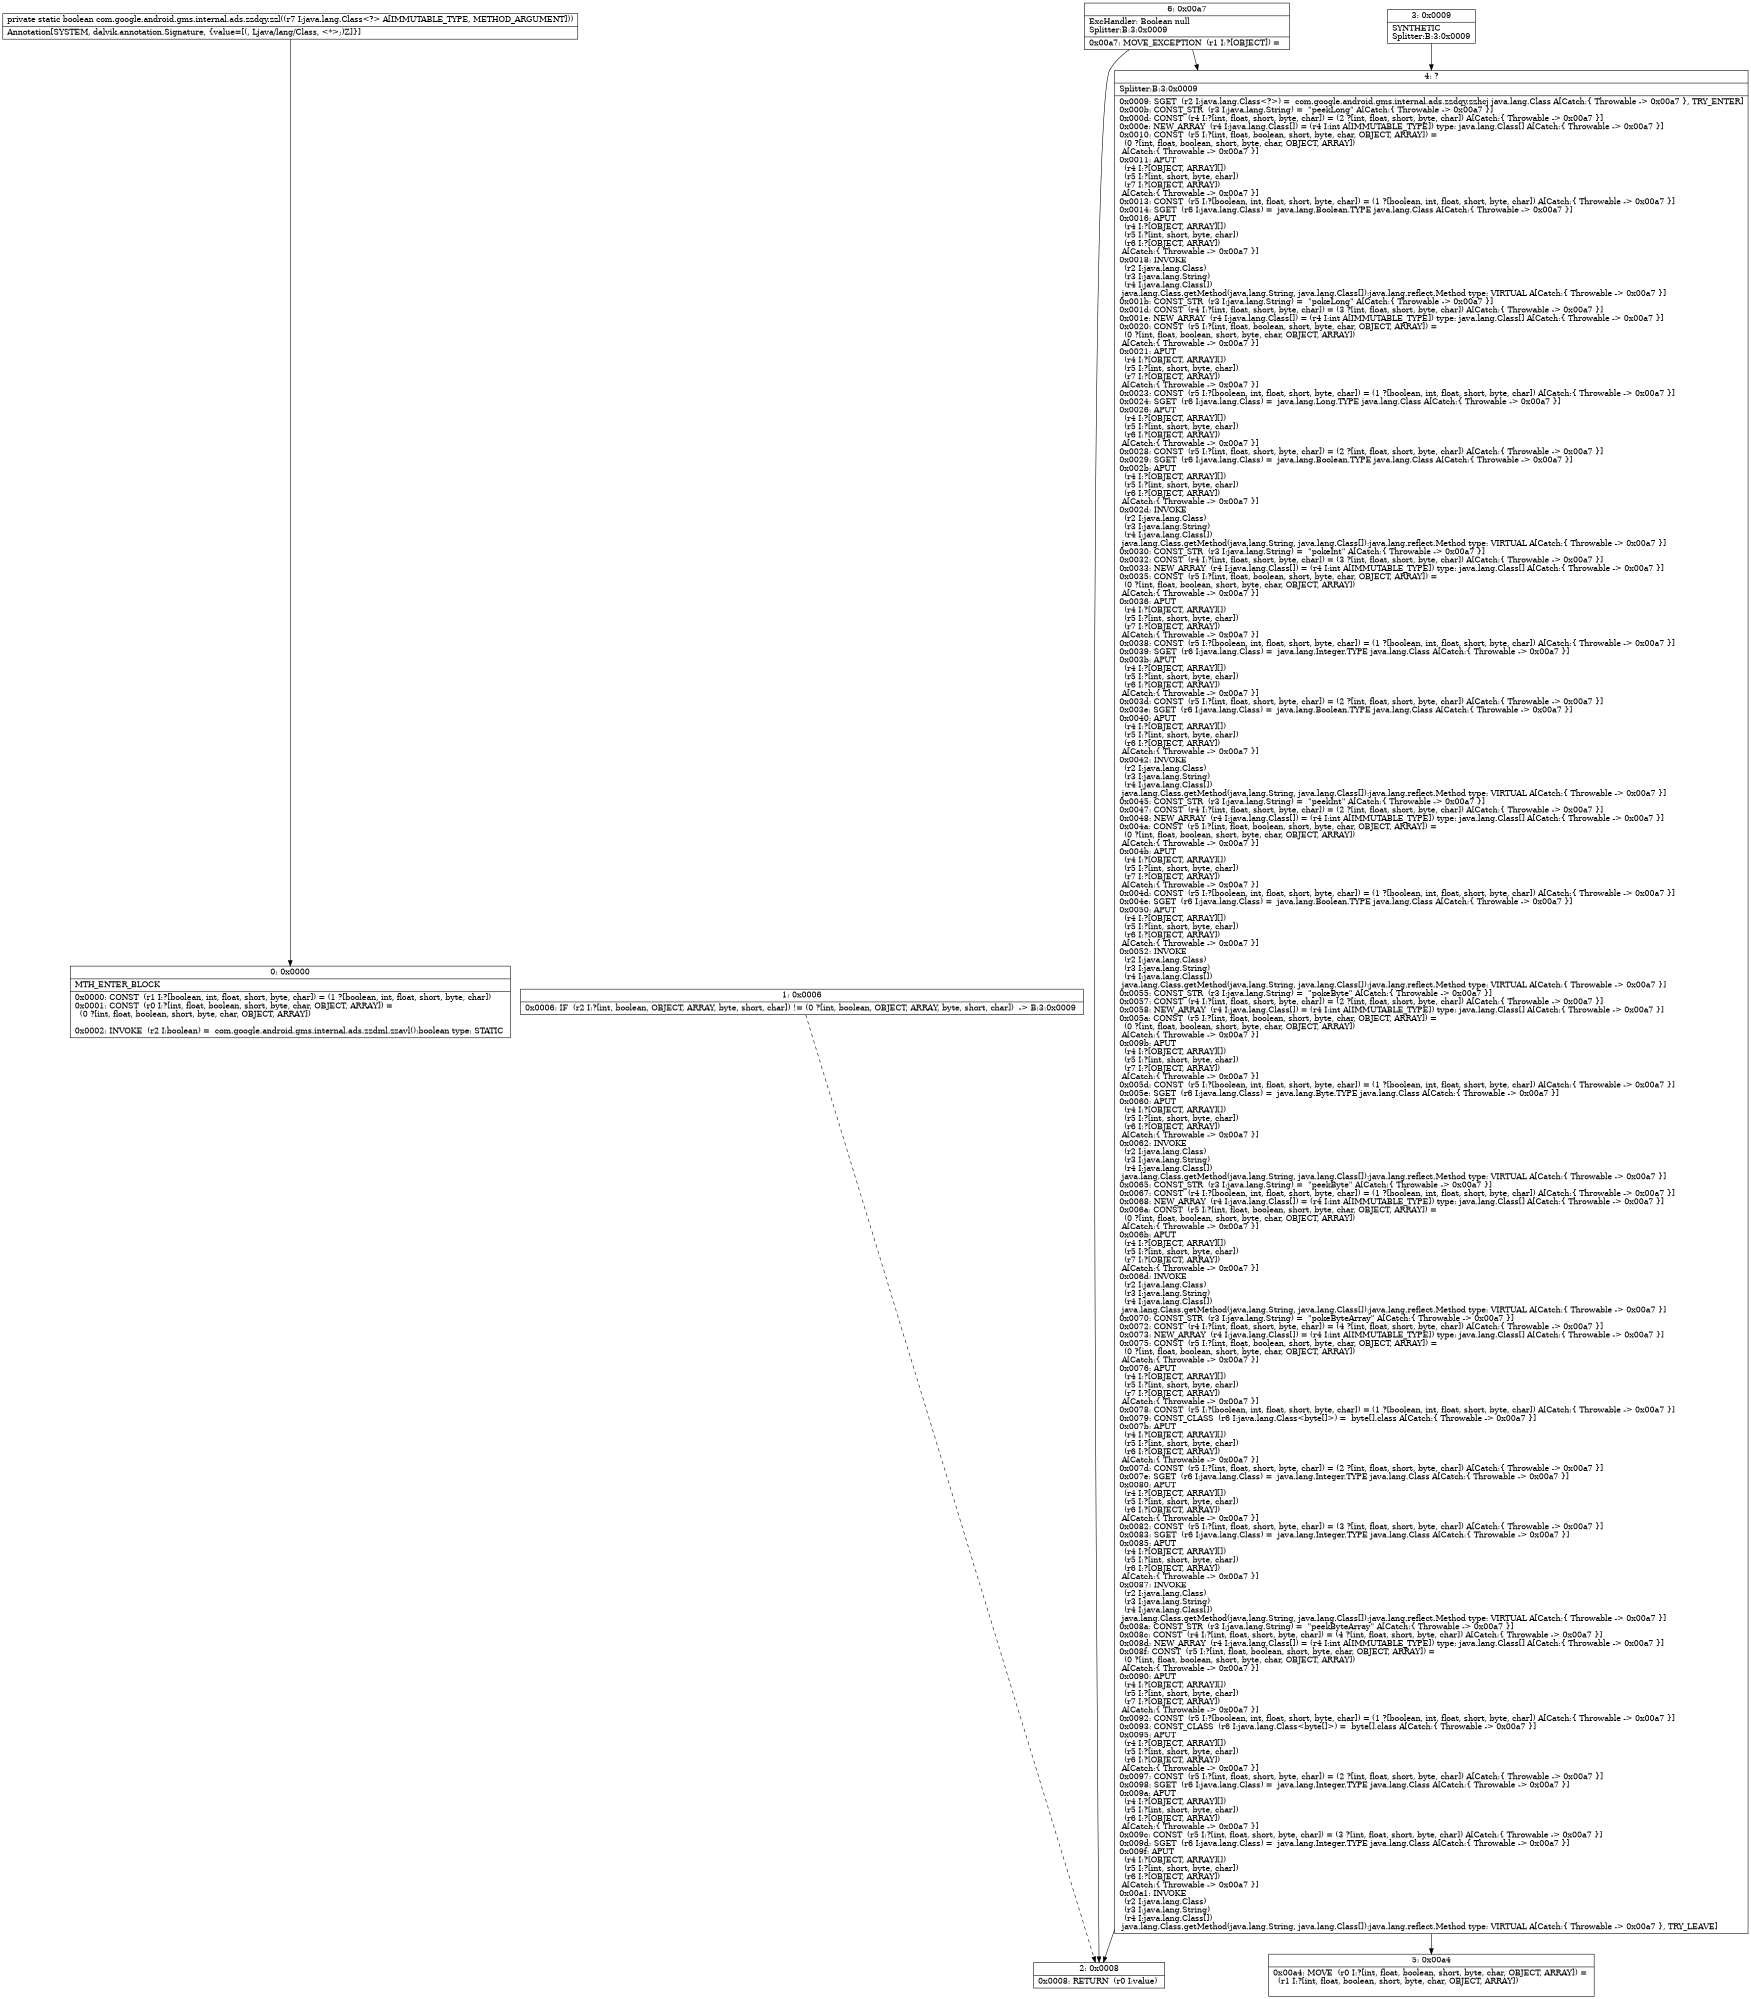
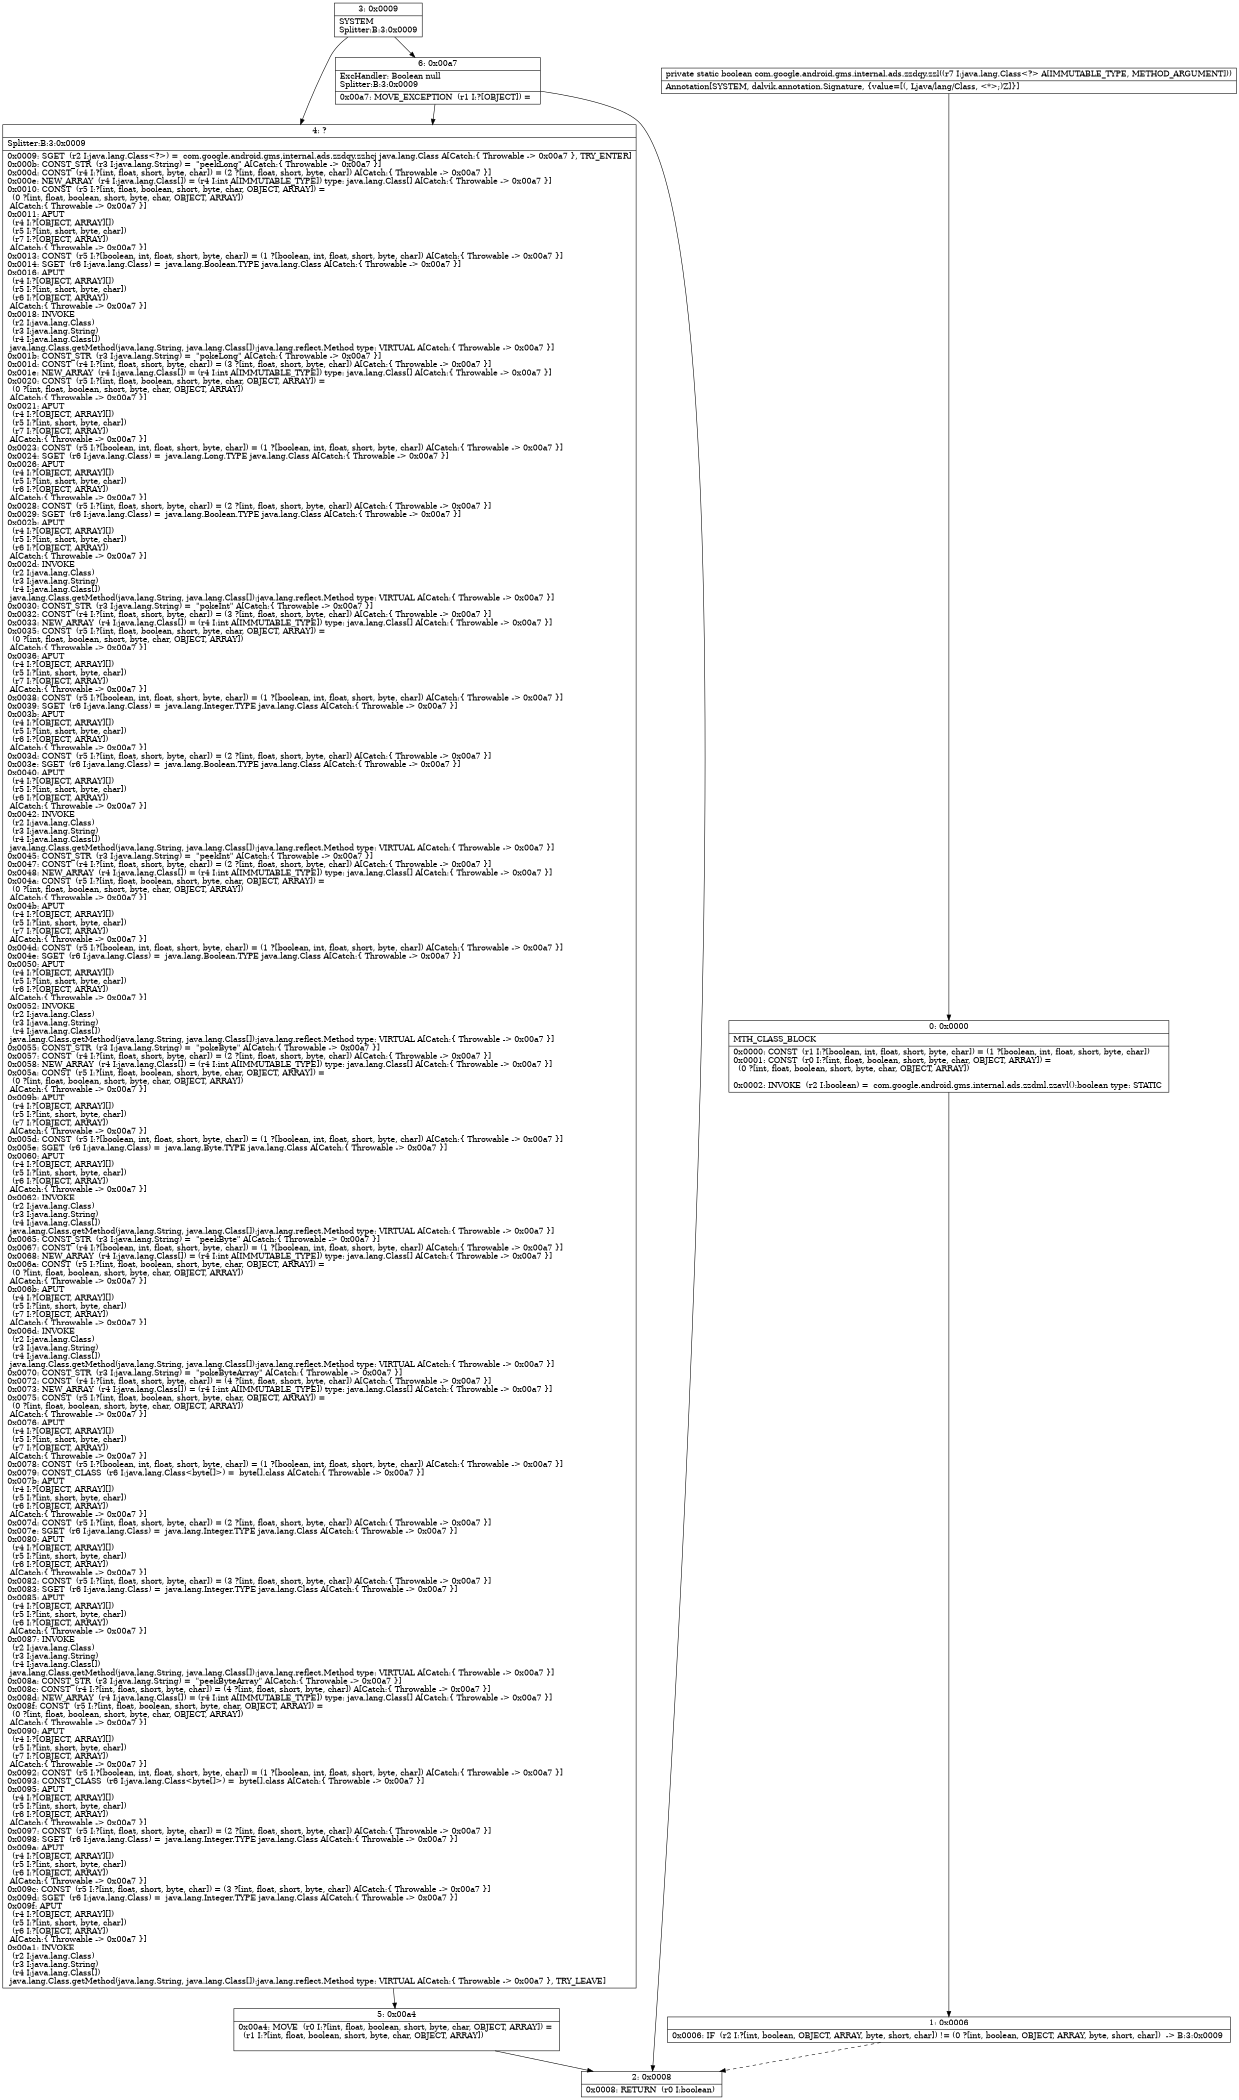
node "3: 0x0009": text "SYNTHETIC" -> "SYSTEM"
edge "3: 0x0009" -> "6: 0x00a7": added
node "0: 0x0000": text "MTH_ENTER_BLOCK" -> "MTH_CLASS_BLOCK"
edge "0: 0x0000" -> "1: 0x0006": added
edge "4: ?" -> "2: 0x0008": now "5: 0x00a4" -> "2: 0x0008"
node "2: 0x0008": text "0x0008: RETURN  (r0 I:value)" -> "0x0008: RETURN  (r0 I:boolean)"
